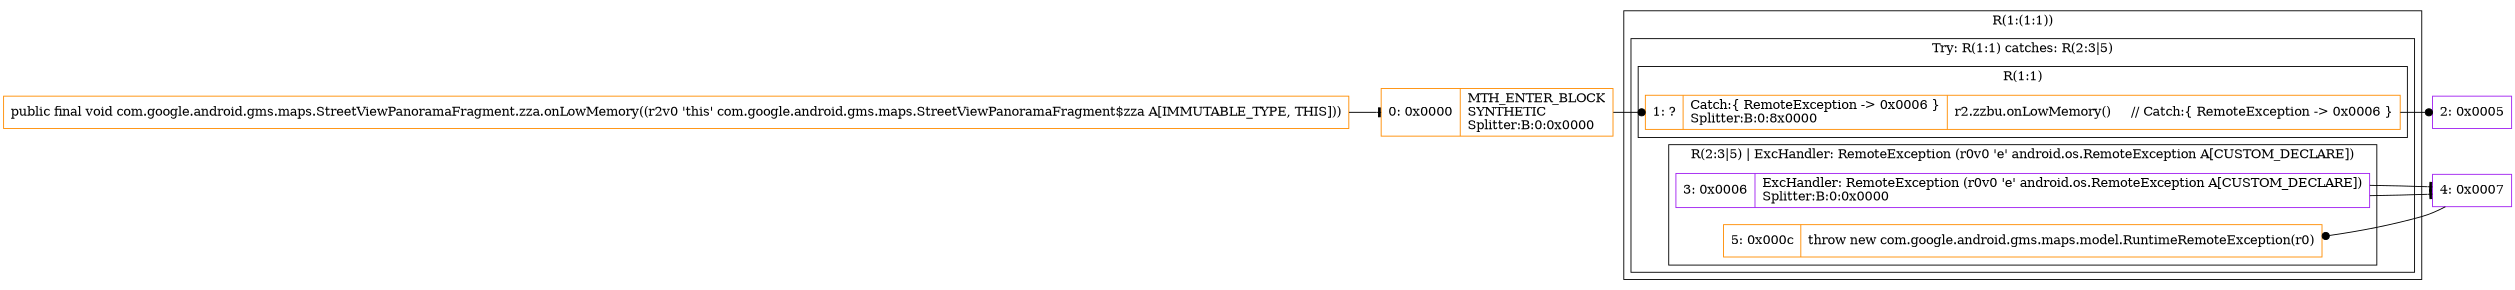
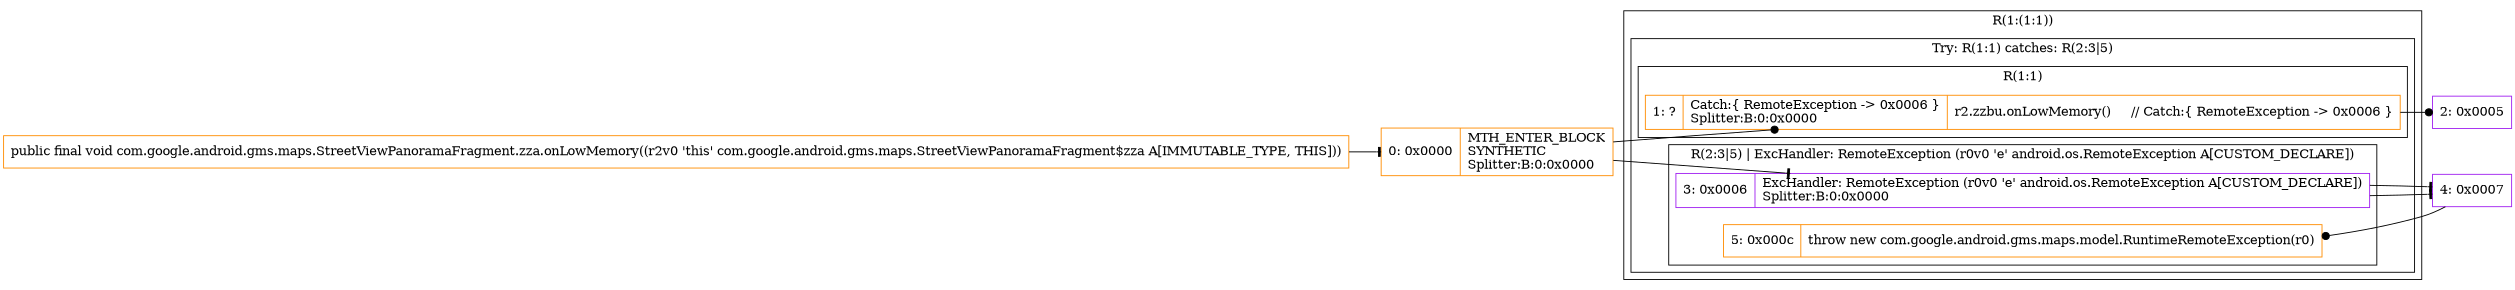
node "1: ?": text "Splitter:B:0:8x0000" -> "Splitter:B:0:0x0000"
edge "0: 0x0000" -> "3: 0x0006": added
